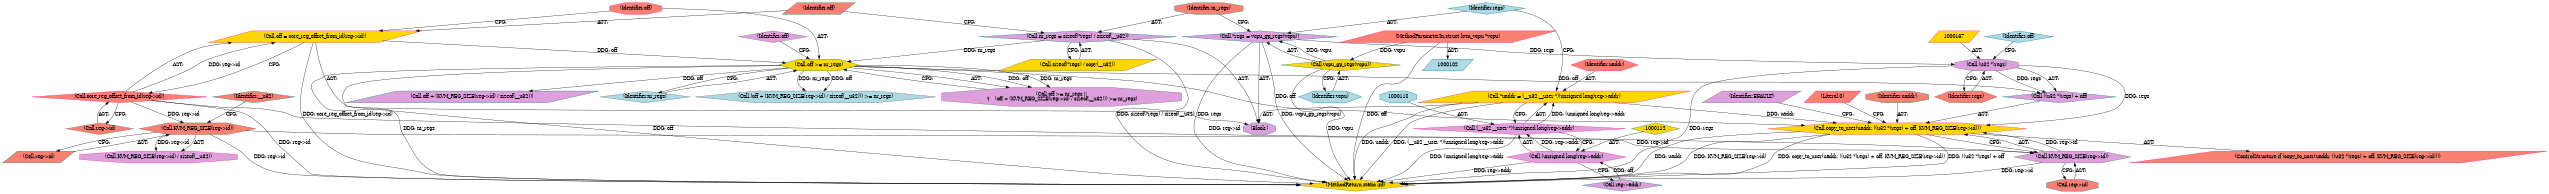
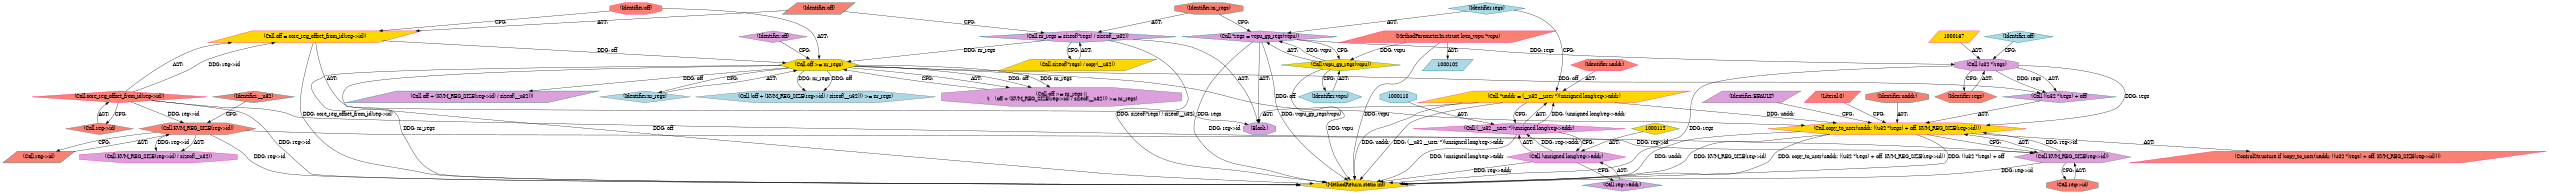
edge "(Call,*regs = vcpu_gp_regs(vcpu))" -> "(Call,vcpu_gp_regs(vcpu))": added, label "CFG:"
edge "(Call,off = core_reg_offset_from_id(reg->id))" -> "(Call,core_reg_offset_from_id(reg->id))": removed, label "CFG:"
edge "(MethodParameterIn,struct kvm_vcpu *vcpu)" -> "(MethodReturn,static int)": label "DDG: off" -> "DDG: vcpu"
edge "(Call,reg->addr)" -> "(Call,(unsigned long)reg->addr)": label "DDG: off" -> "AST: "
